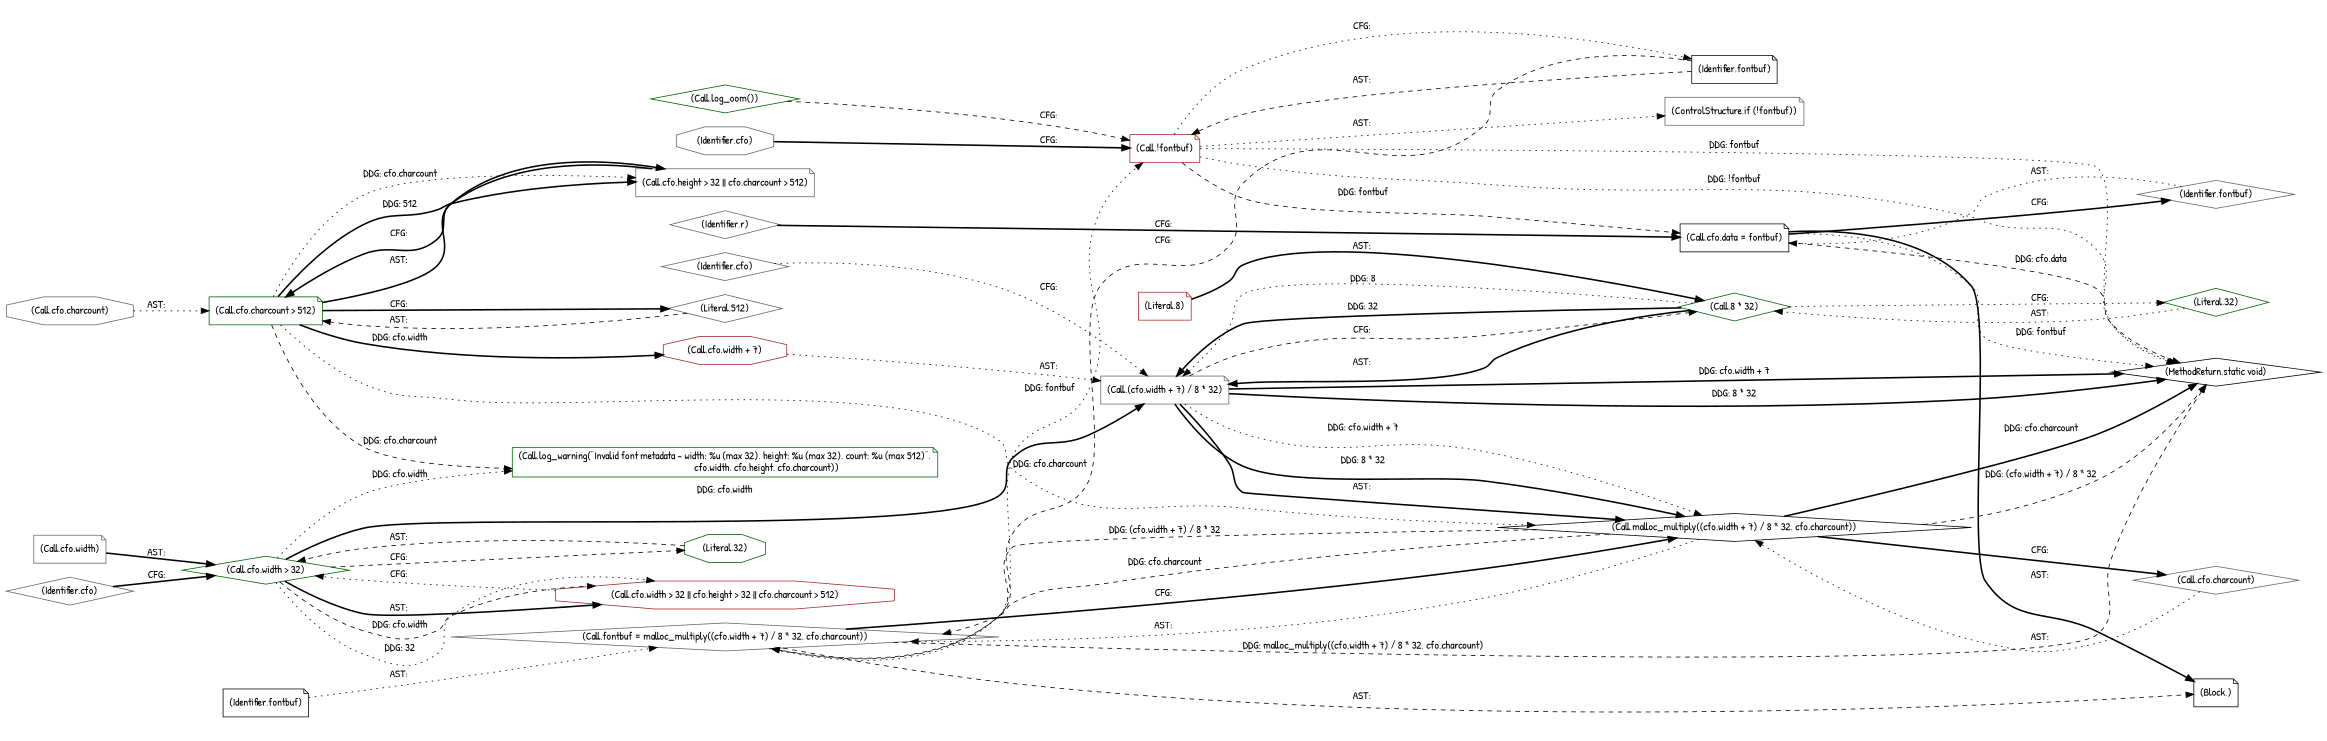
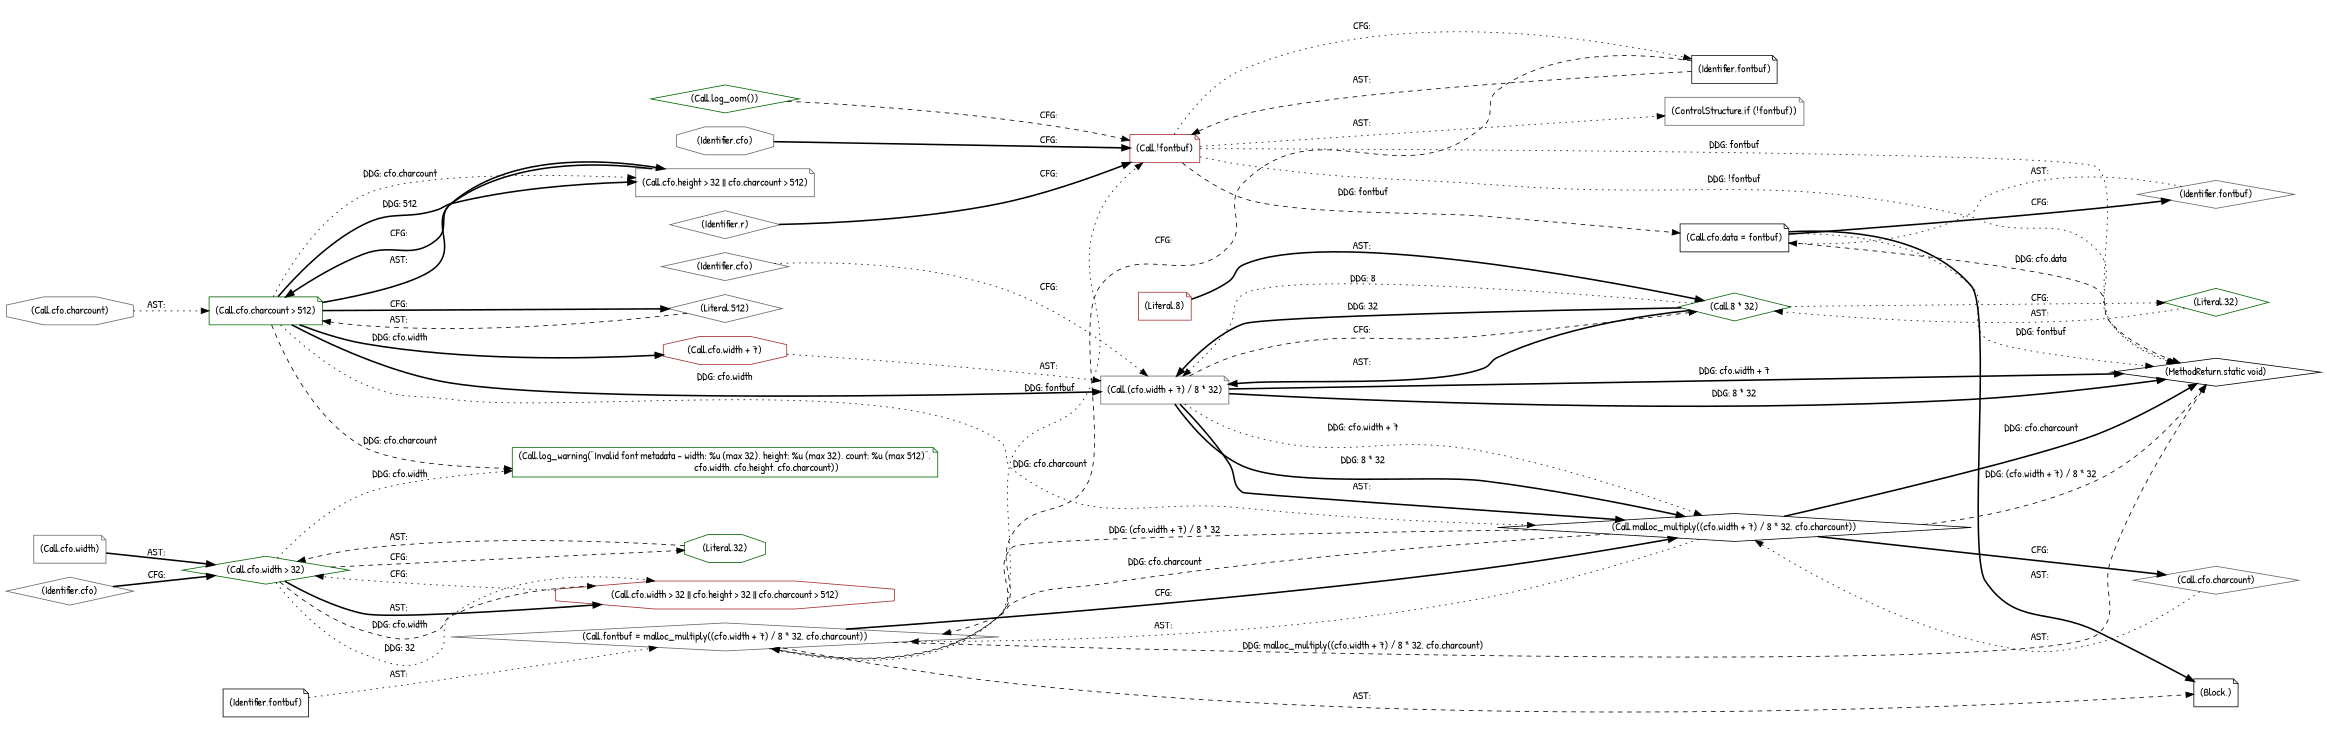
edge "(Identifier,r)" -> "(Call,cfo.data = fontbuf)": now "(Identifier,r)" -> "(Call,!fontbuf)"
edge "(Call,cfo.width > 32)" -> "(Call,(cfo.width + 7) / 8 * 32)": now "(Call,cfo.charcount > 512)" -> "(Call,(cfo.width + 7) / 8 * 32)"
